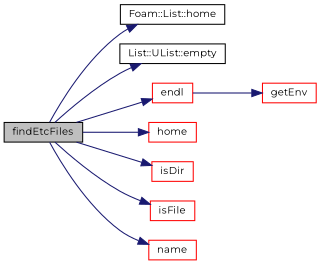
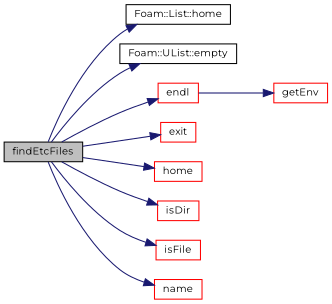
node "List::UList::empty": label "List::UList::empty" -> "Foam::UList::empty"
node "exit": added
